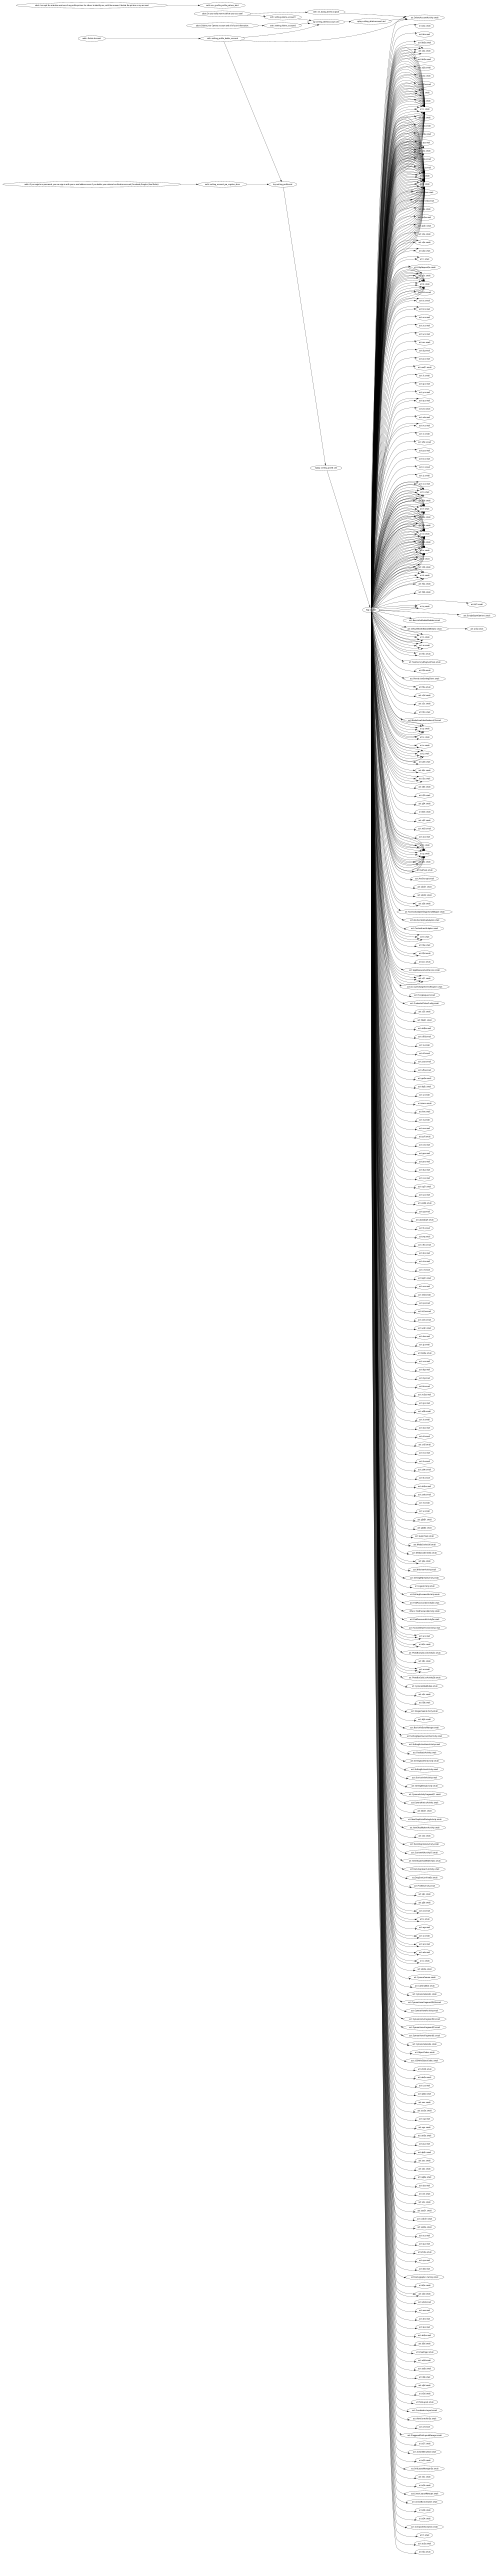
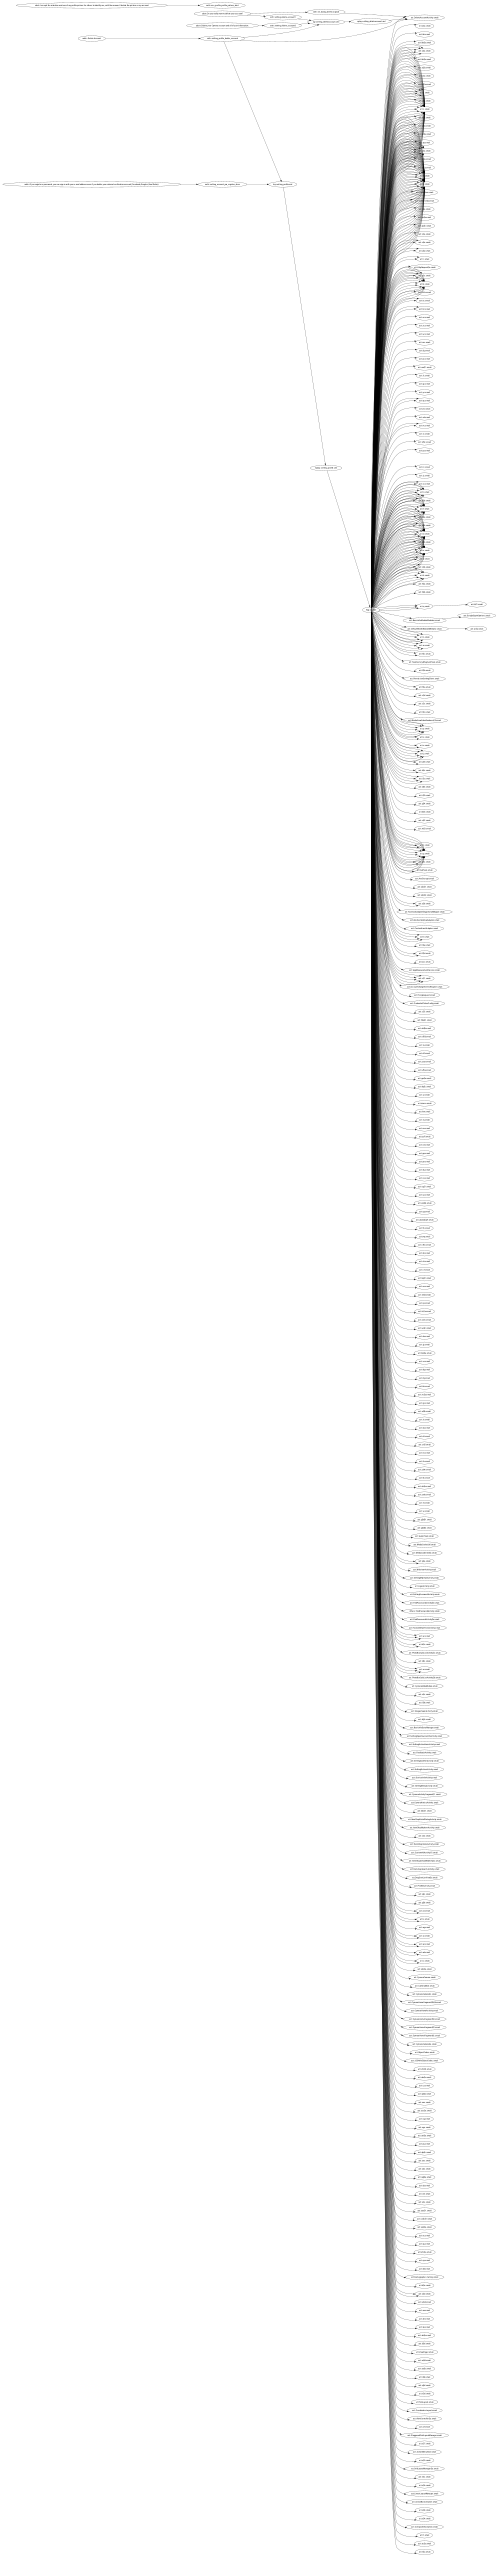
node "act::kc.smali": removed
edge "frag::c.smali" -> "act::b$1.smali": now "act::q.smali" -> "act::b$1.smali"
edge "frag::c.smali" -> "act::GoogleSignInOptions.smali": now "act::BasicInfoModuleMediator.smali" -> "act::GoogleSignInOptions.smali"
node "act::ao.smali": removed
